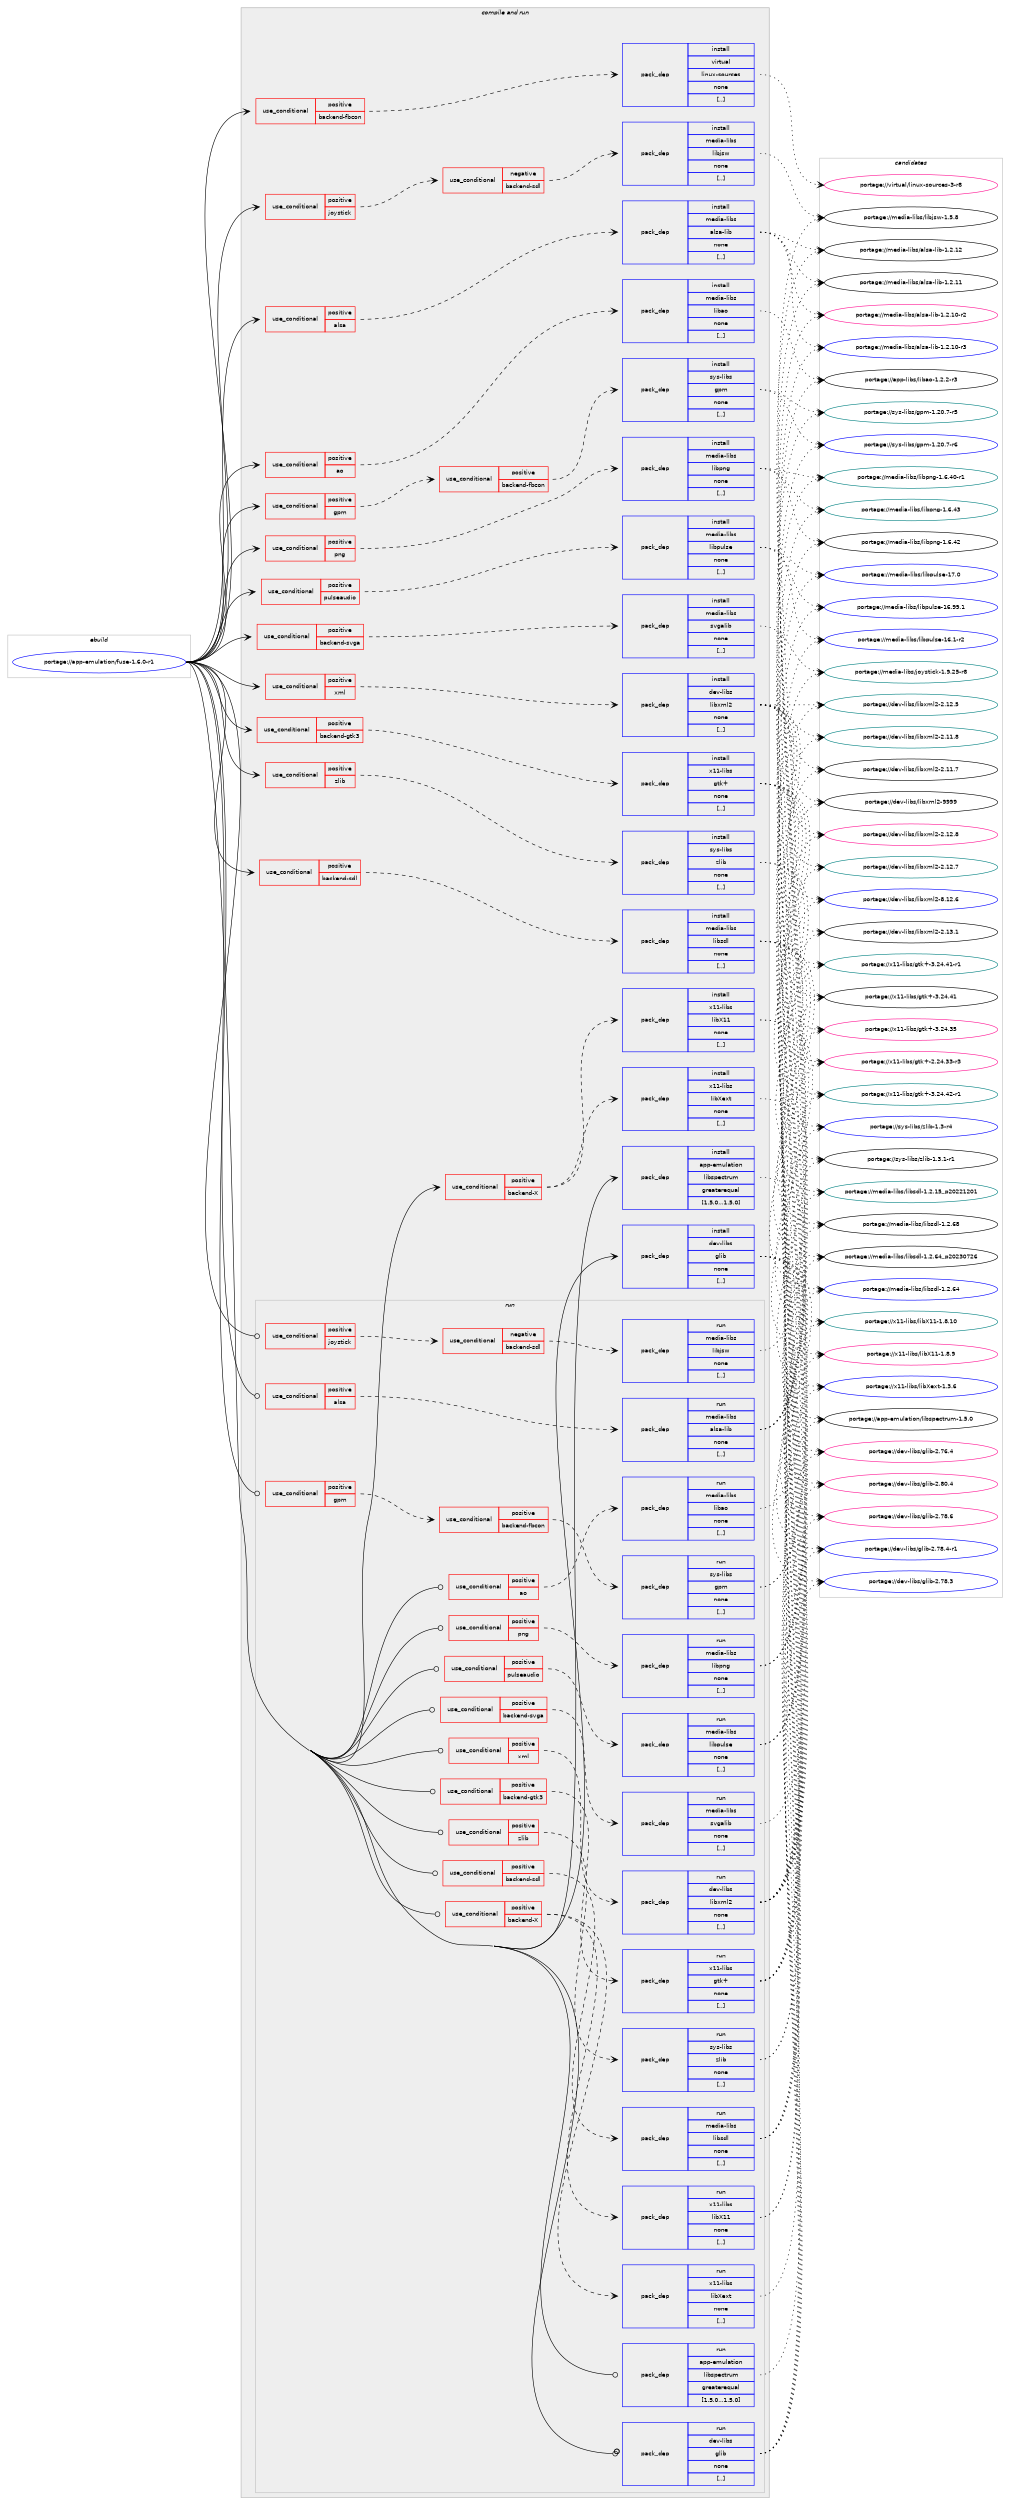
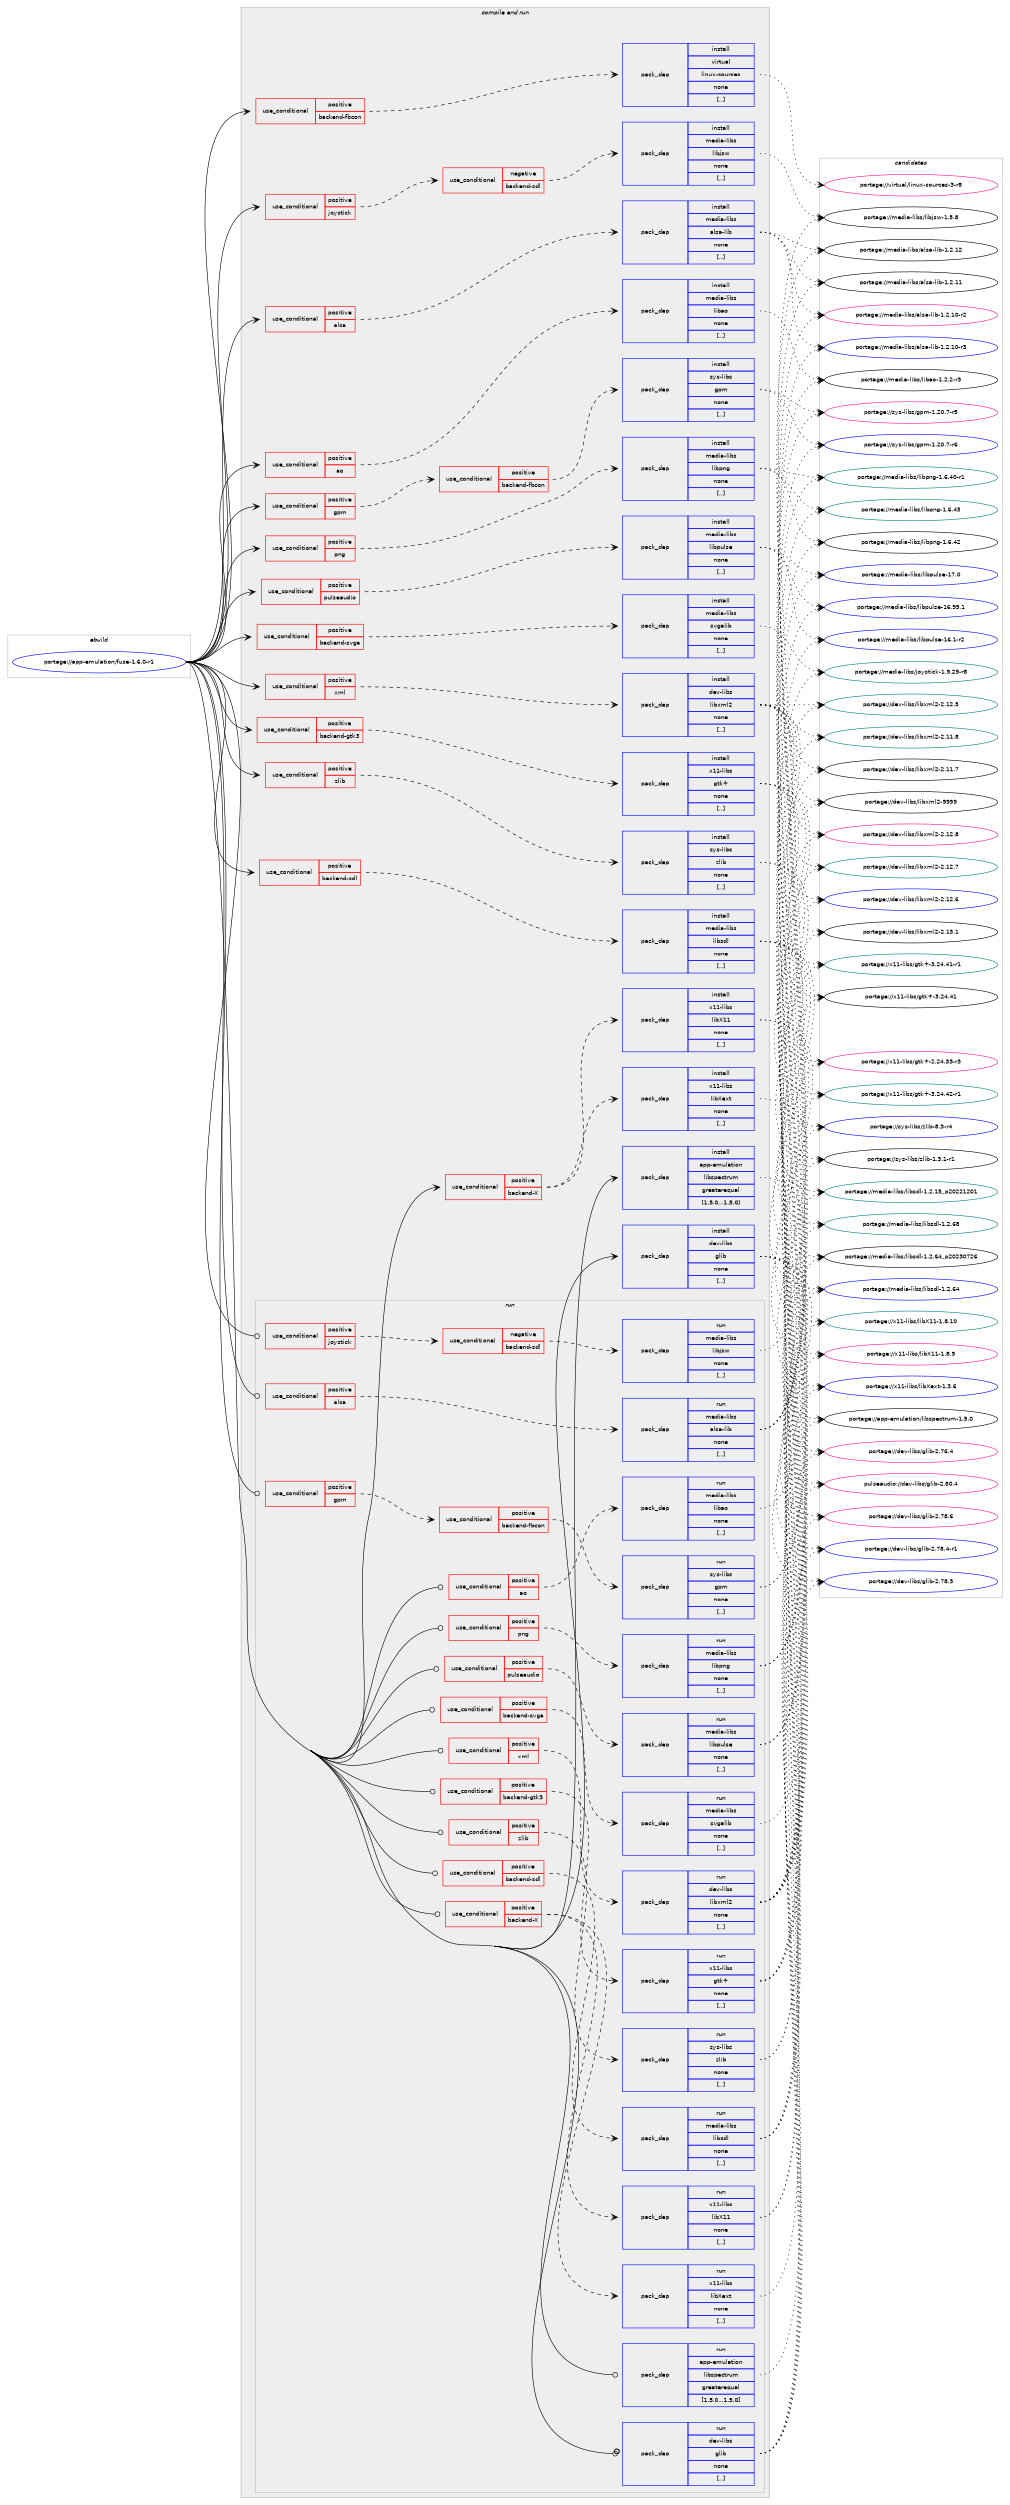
node "portage://app-libs/libao-1.2.2-r3": label "portage://app-libs/libao-1.2.2-r3" -> "portage://media-libs/libao-1.2.2-r3"
node "portage://sys-libs/gpm-1.20.7-r5": color teal -> deeppink
node "portage://dev-libs/libxml2-8.12.6": label "portage://dev-libs/libxml2-8.12.6" -> "portage://dev-libs/libxml2-2.12.6"
node "portage://x11-libs/gtk+-3.24.35": removed
node "portage://sys-libs/zlib-1.3-r4": label "portage://sys-libs/zlib-1.3-r4" -> "portage://sys-libs/zlib-8.3-r4"
node "portage://media-libs/libsdl-1.2.68": color black -> teal
node "portage://dev-libs/glib-2.80.4": label "portage://dev-libs/glib-2.80.4" -> "pulseaudio://dev-libs/glib-2.80.4"
